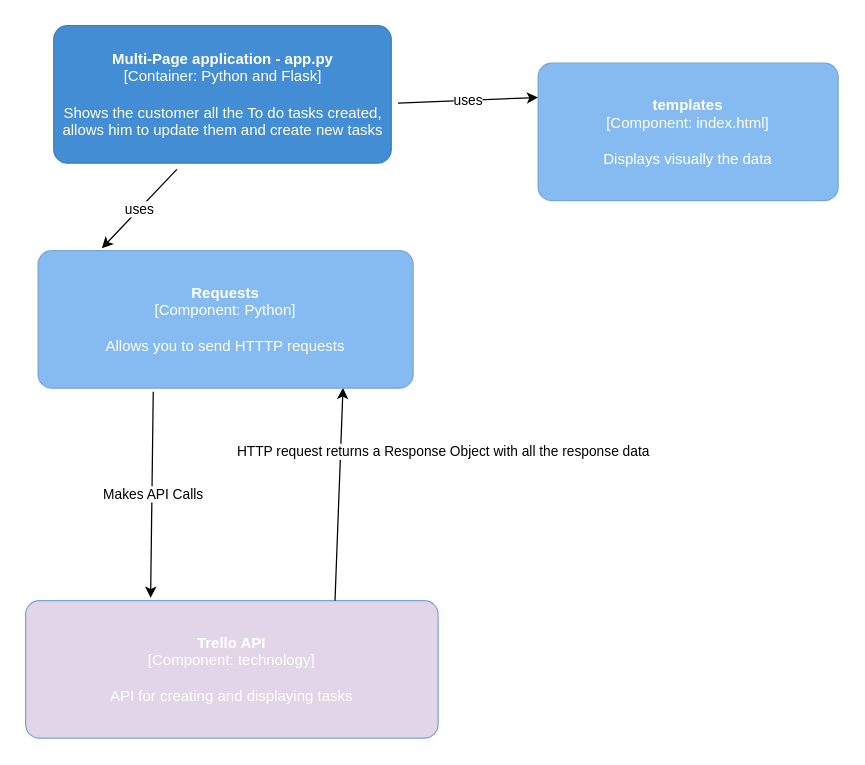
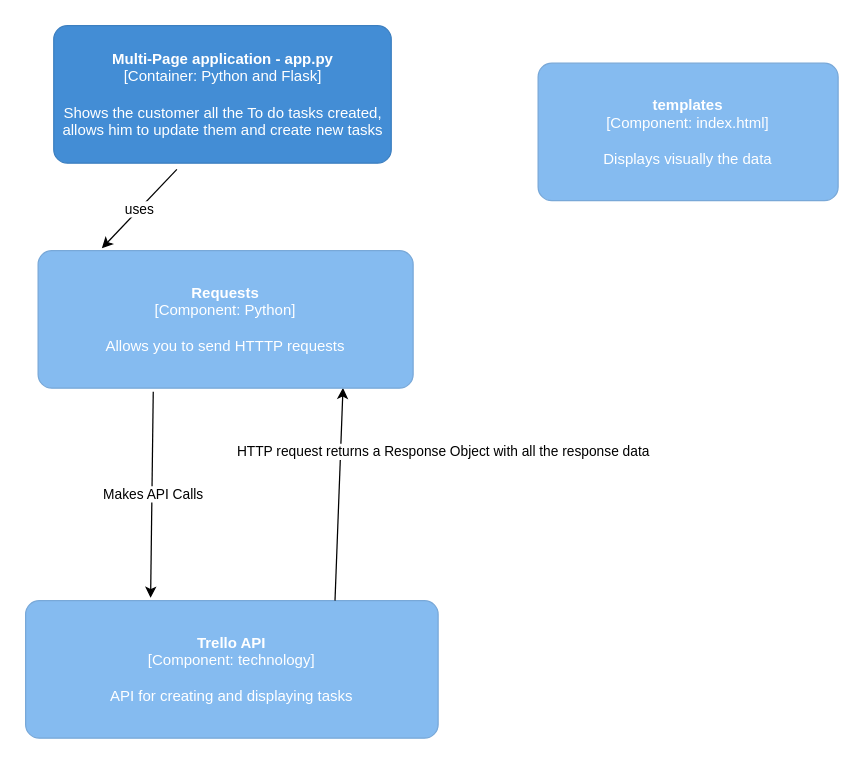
edge "Multi-Page application - app.py [Container: Python and Flask] Shows the customer all the To do tasks created, allows him to update them and create new tasks" -> "templates [Component: index.html] Displays visually the data": removed, label "uses"
node "Trello API [Component: technology] API for creating and displaying tasks": fillcolor #e1d5e7 -> #85bbf0
